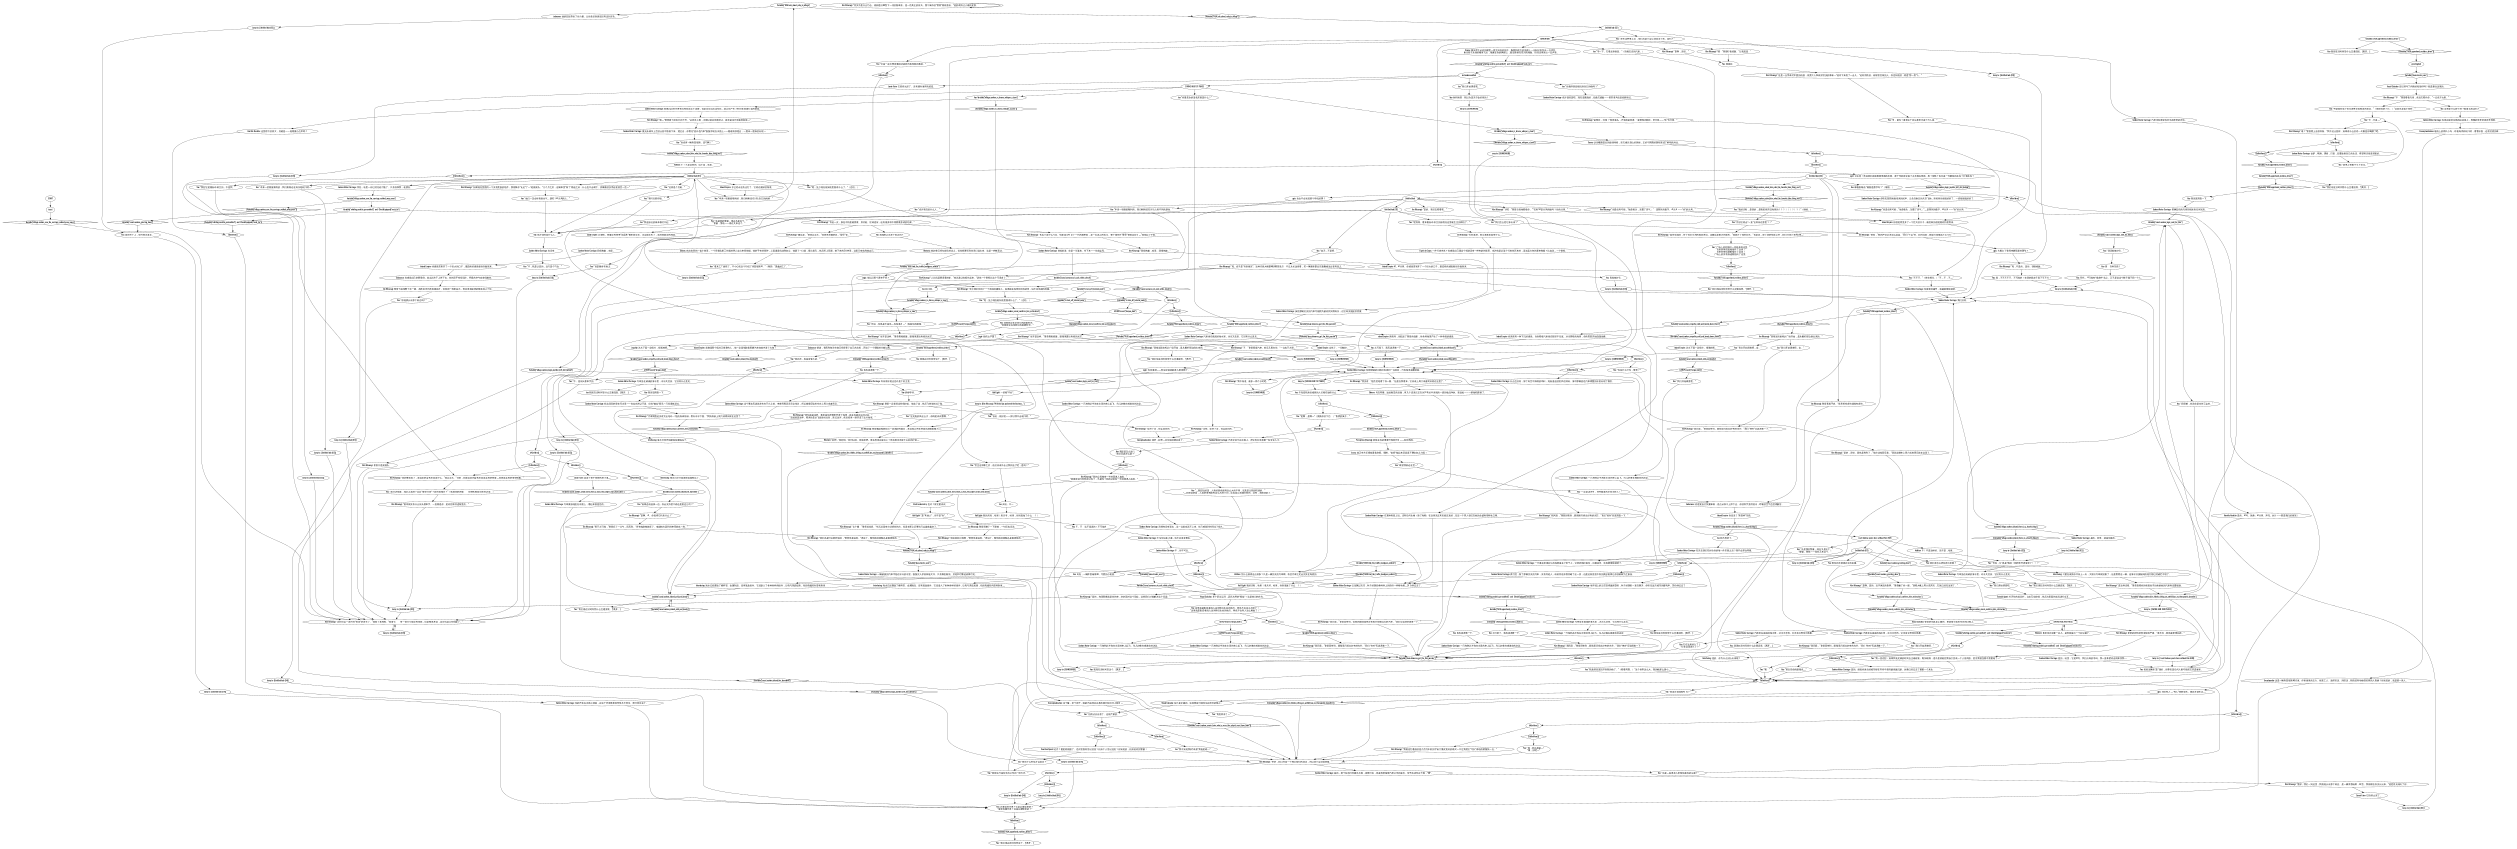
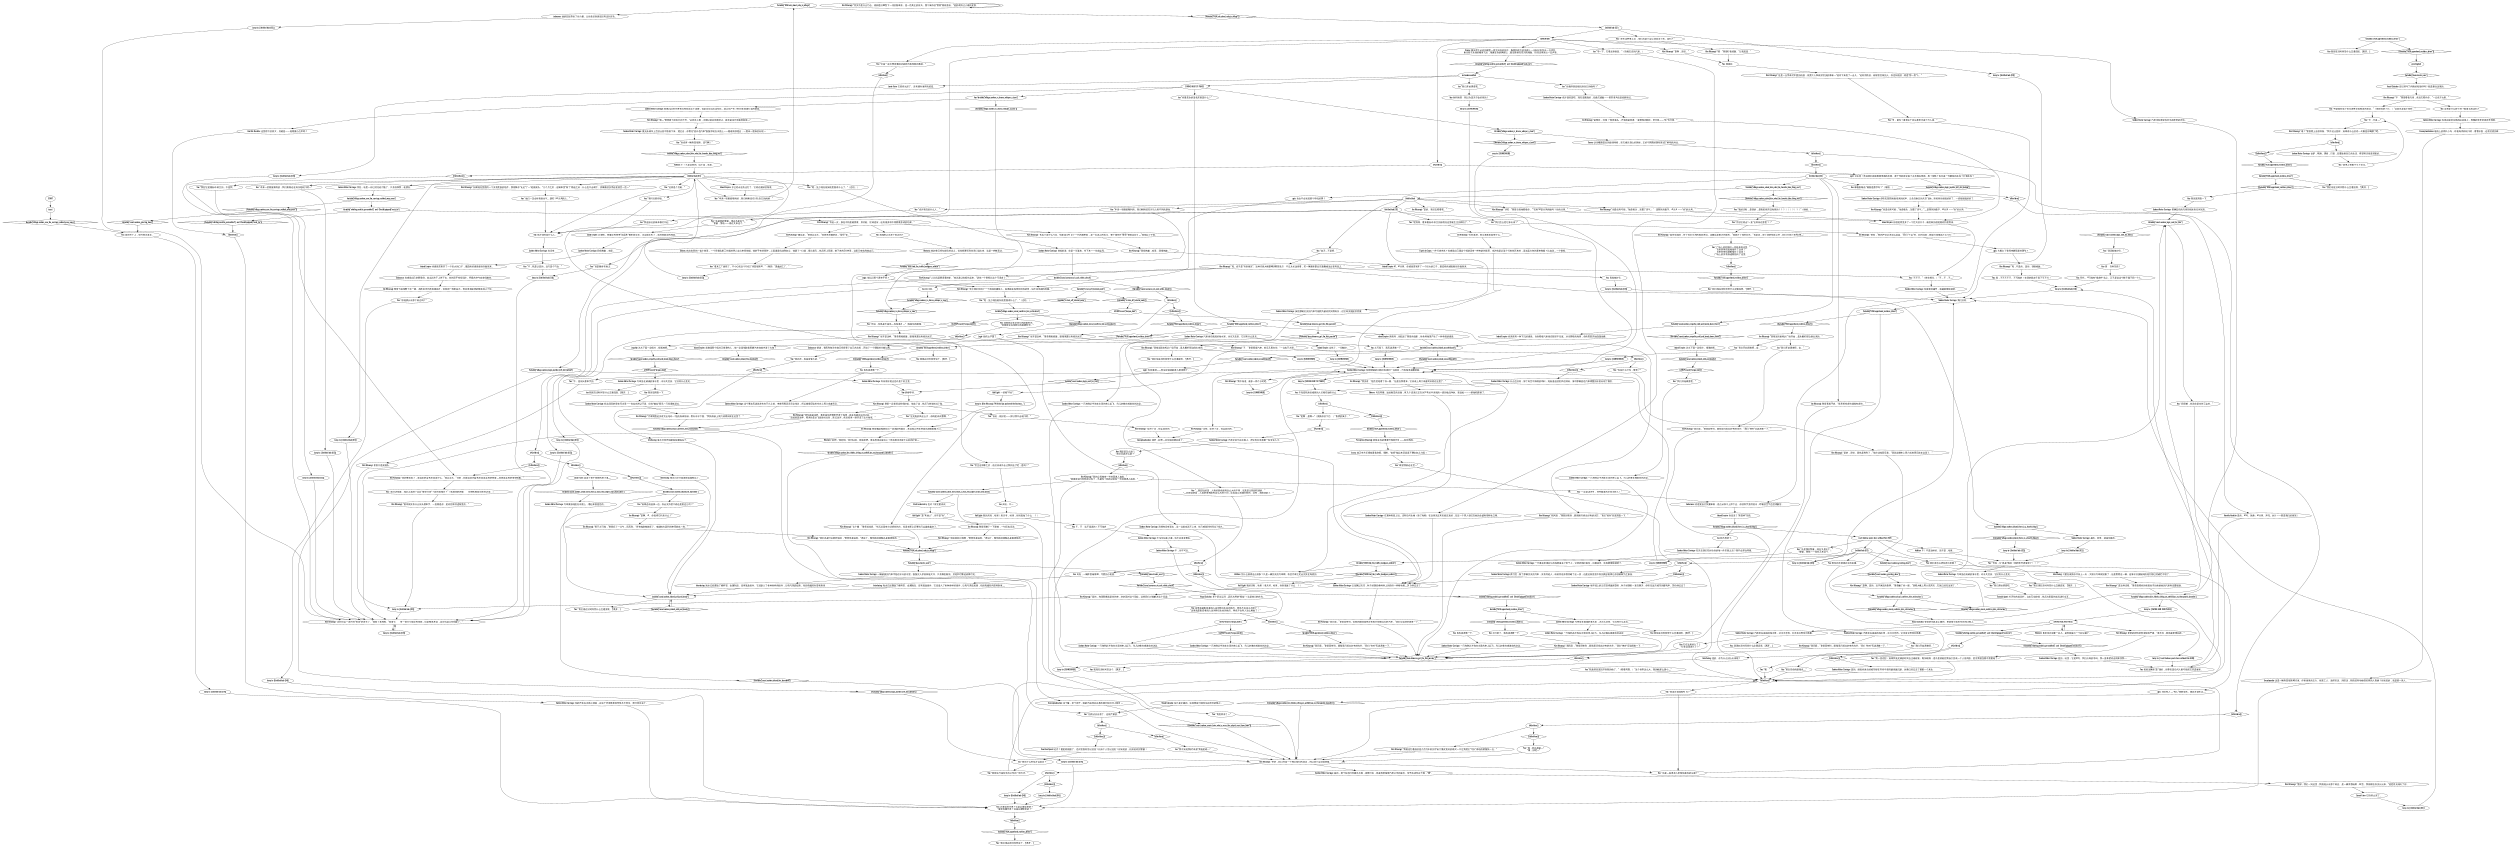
edge "Inland Empire: 比警枪，警徽还有警車*加起来*都更加珍贵。永远地丢失了，就在那最深的海底。" -> "Sunken Motor Carriage: 我很抱歉，哈里。": added
edge "Kim Kitsuragi: 警督一定觉得这样很好笑。他笑了笑，然后飞快地转过了脸。" -> "You: “这见鬼的风这么大，你倒是试试看啊。”": added
edge "Conceptualization: 好吧，好吧……比你做的要好多了。" -> "Sunken Motor Carriage: 云朵飘过天空，秋千的阴影像时钟上的指针一样移动着……30分钟过去了。": added
edge "You: “那是库普瑞斯40吗？”" -> "Visual Calculus: 估计是正确的。这场事故可能发生在周日的晚上。": now "You: “那是库普瑞斯40吗？”" -> "You: “但是……如果有人拿枪指着你的头呢？”"
